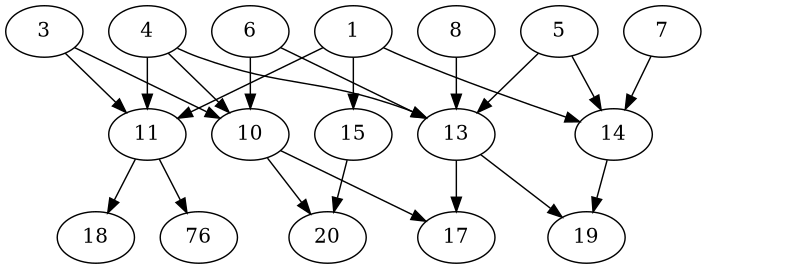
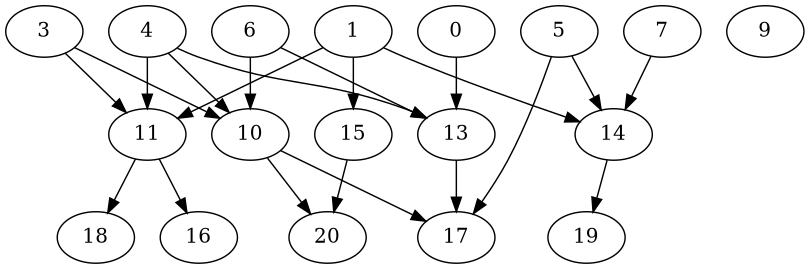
node "8": label "8" -> "0"
node "9": added
edge "5" -> "13": now "5" -> "17"
edge "13" -> "19": removed
node "76": label "76" -> "16"
